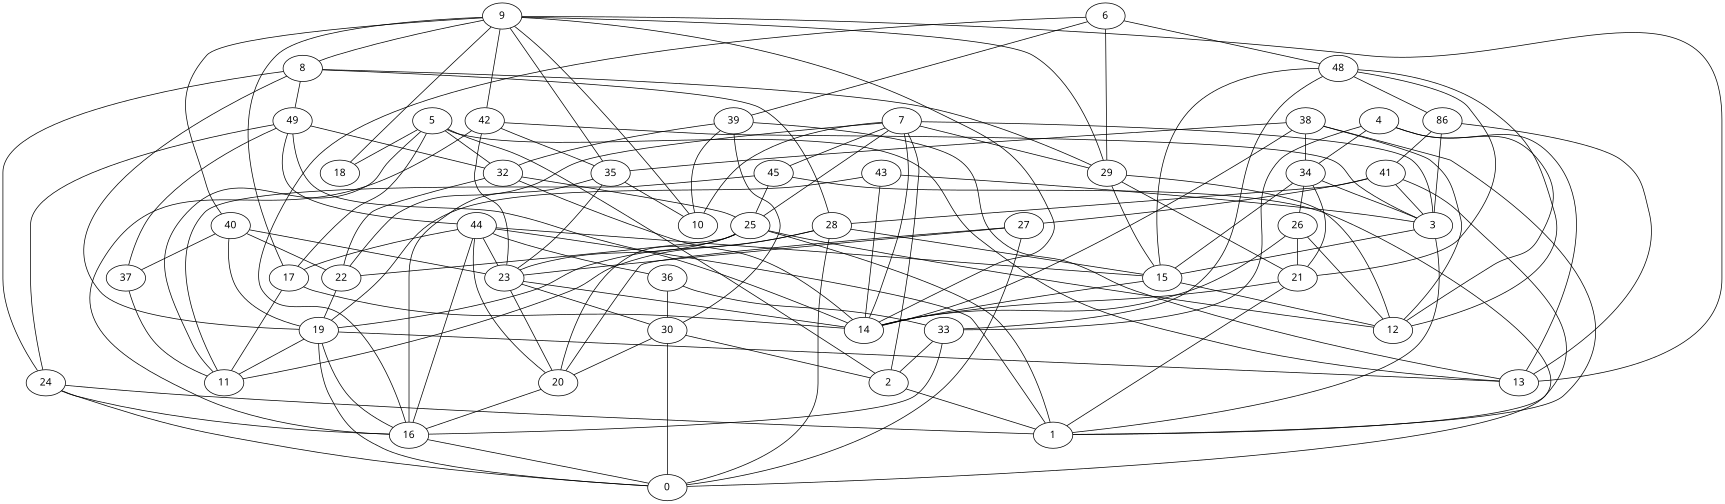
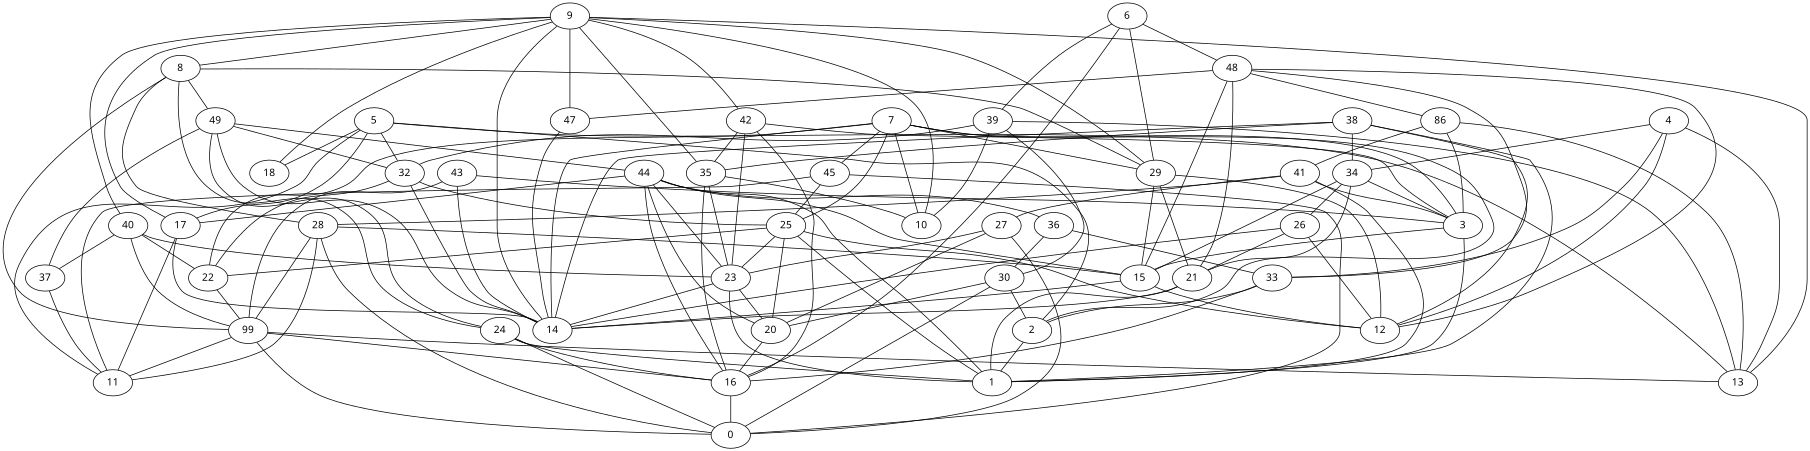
node "47": added
edge "23" -- "30": now "23" -- "1"
node "19": label "19" -> "99"
